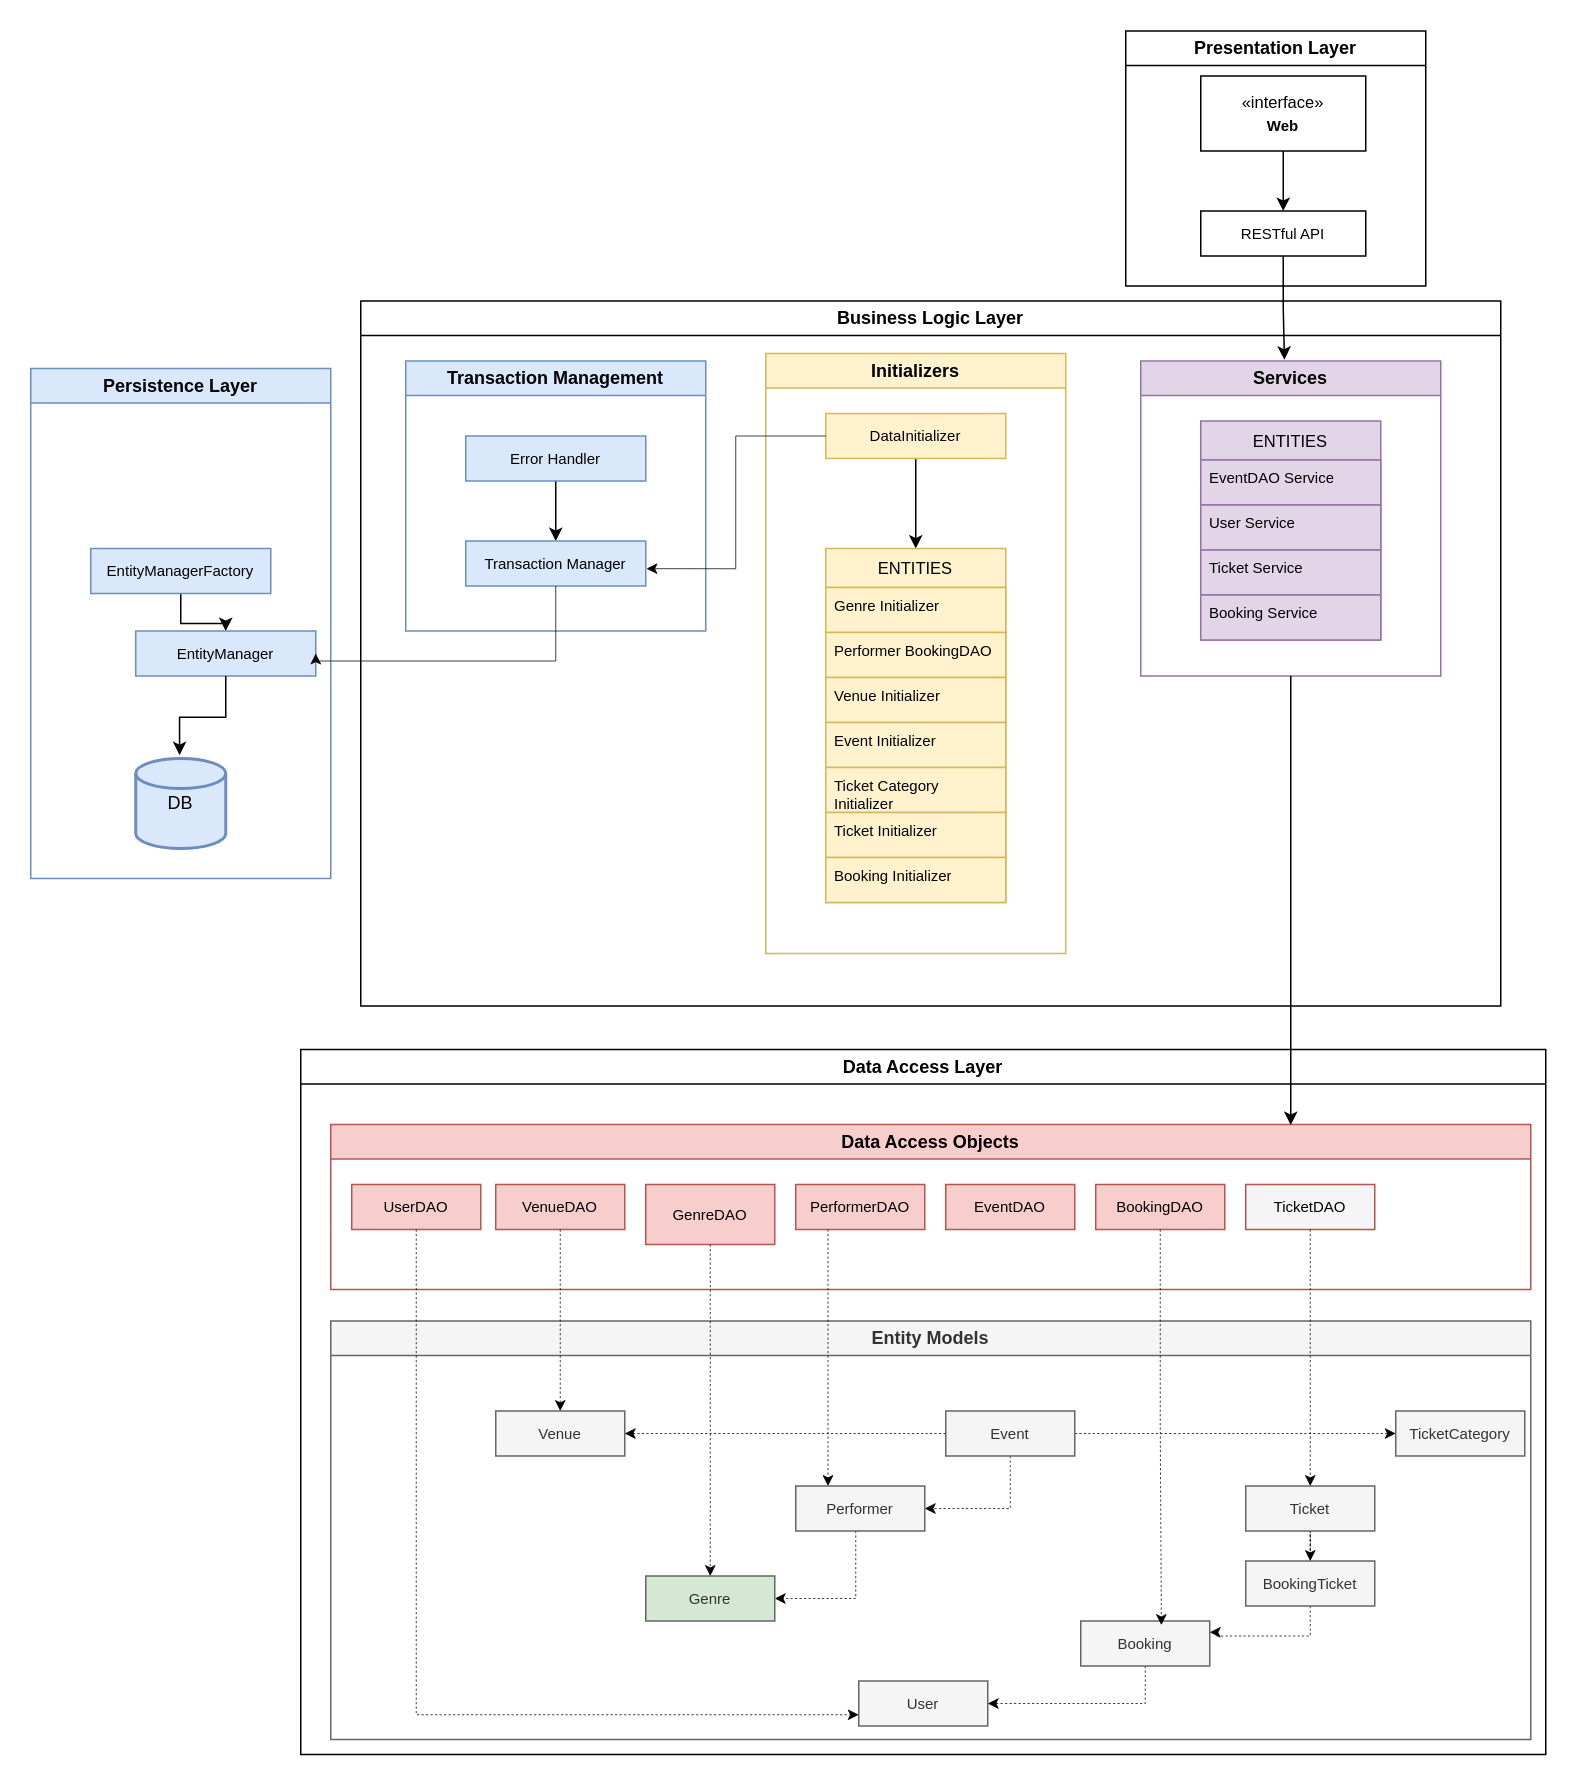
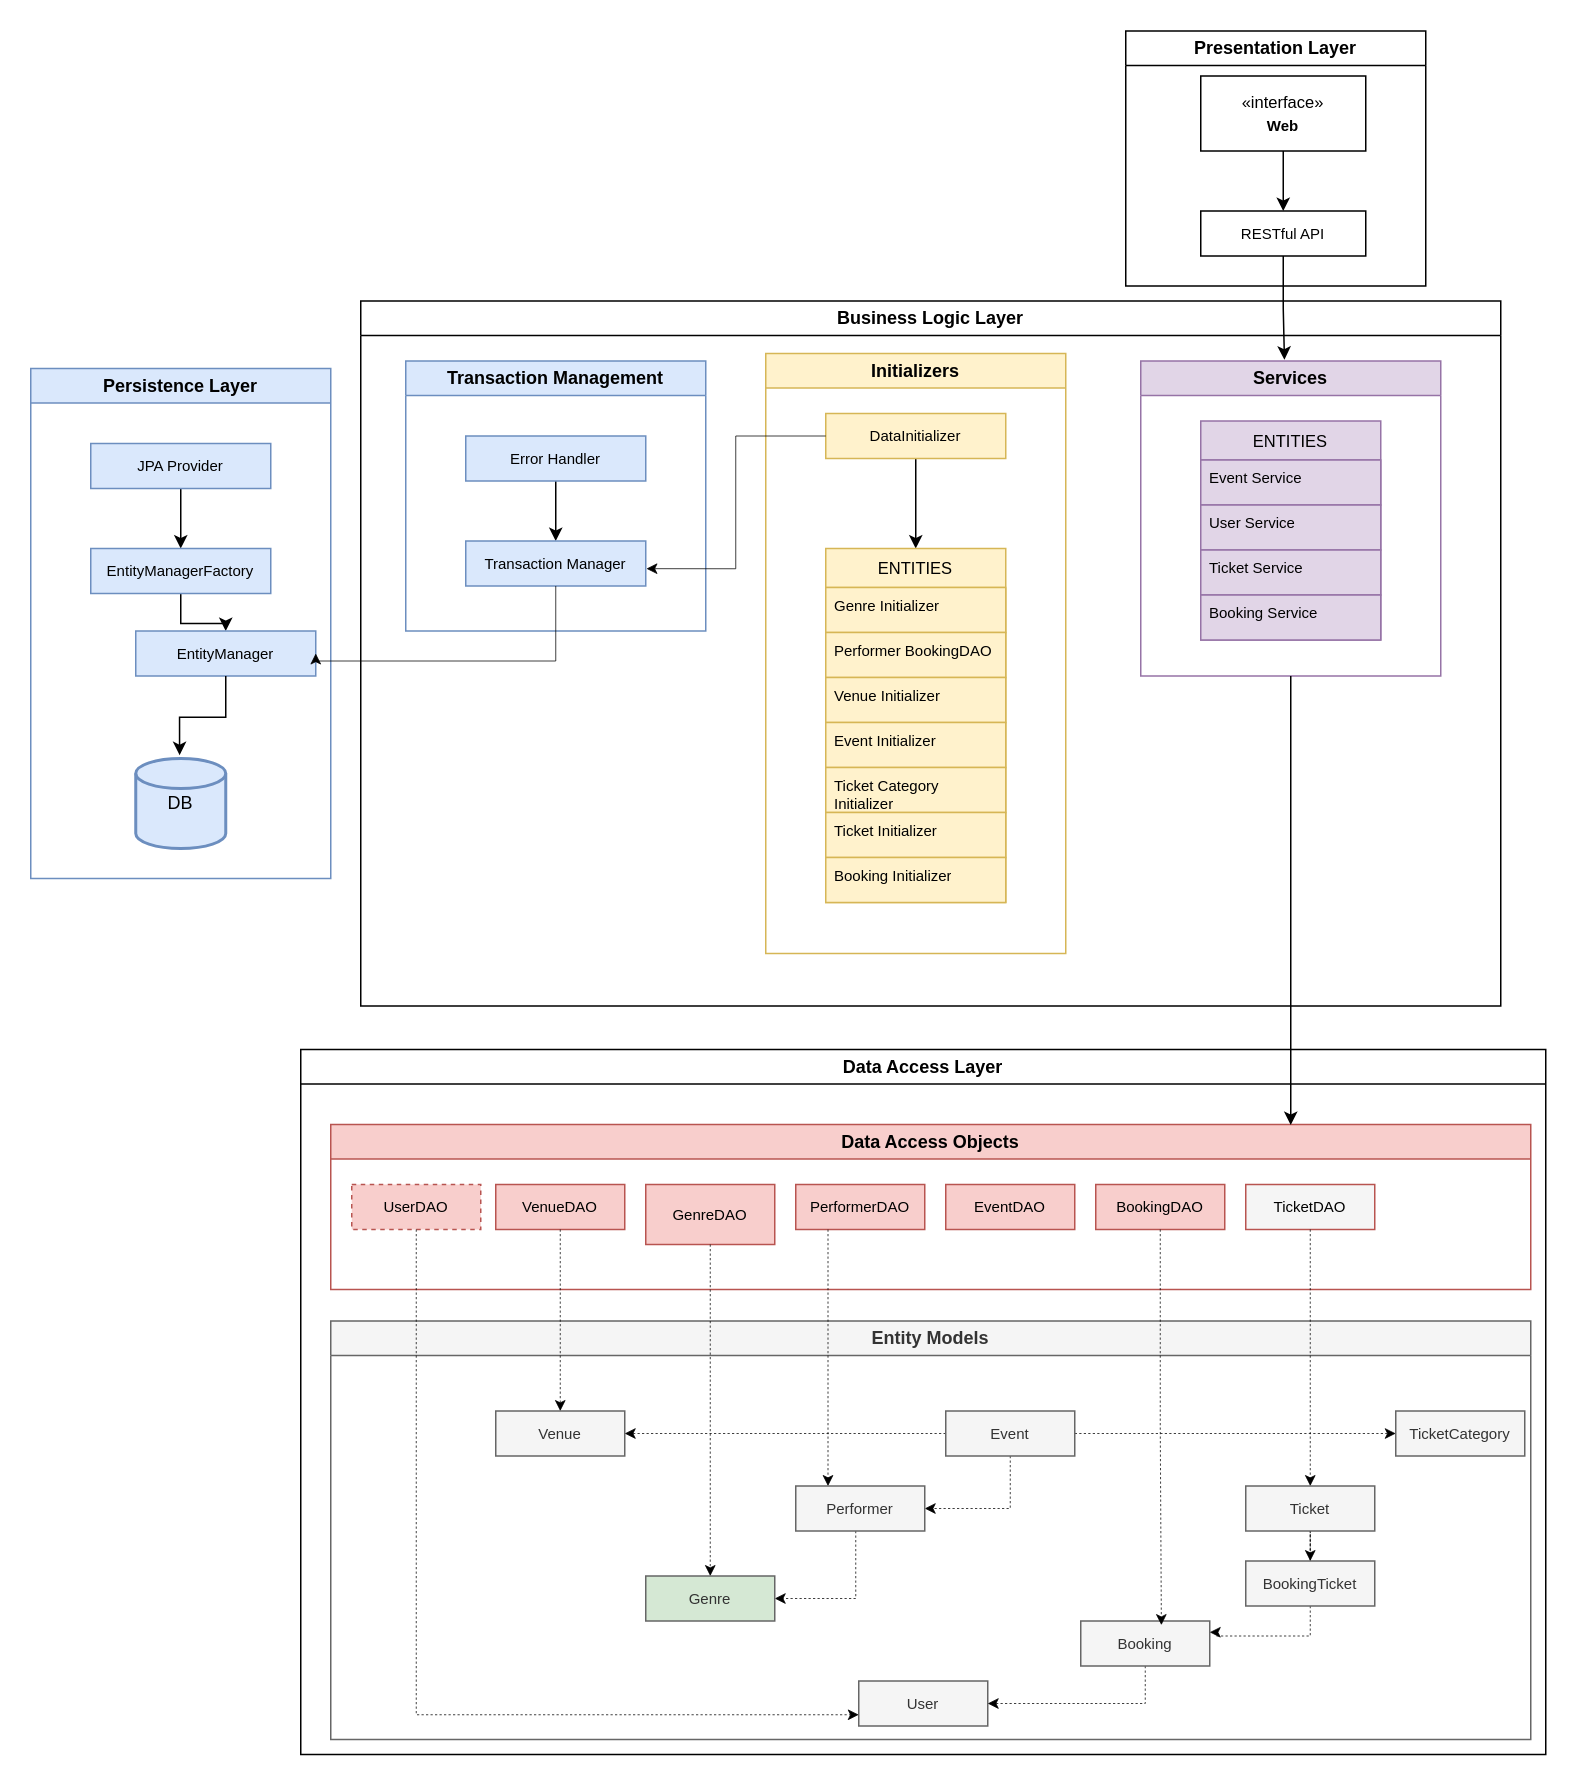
node "JPA Provider": added
node "EventDAO Service": label "EventDAO Service" -> "Event Service"
edge "JPA Provider" -> "EntityManagerFactory": added
node "UserDAO": style solid -> dashed
